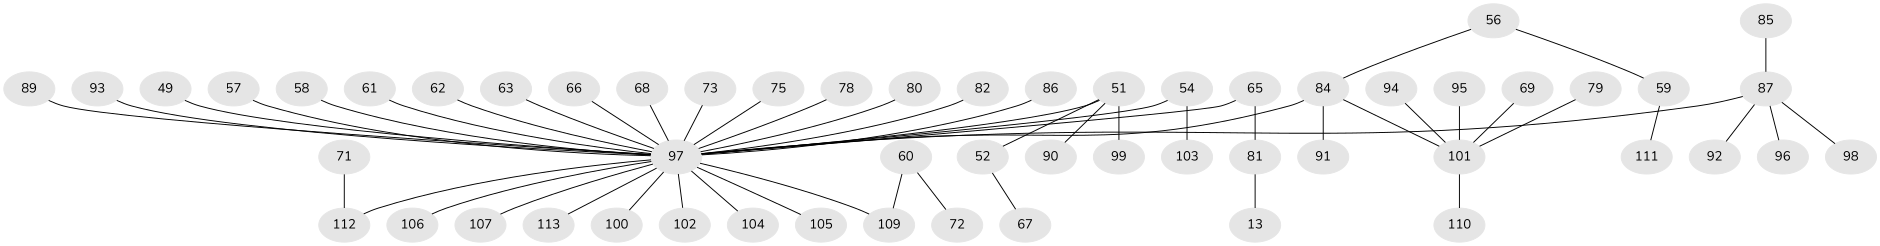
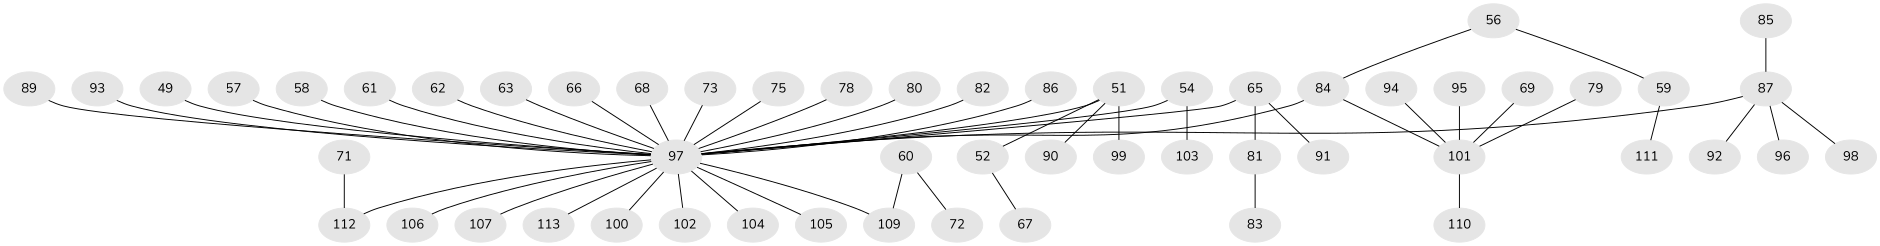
edge "84" -- "91": now "65" -- "91"
node "13": label "13" -> "83"
